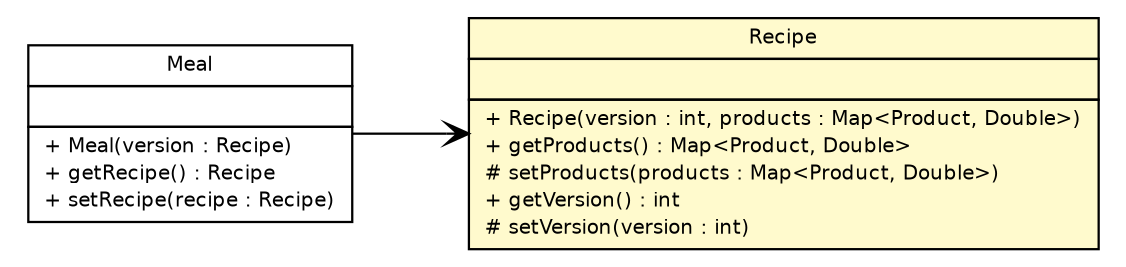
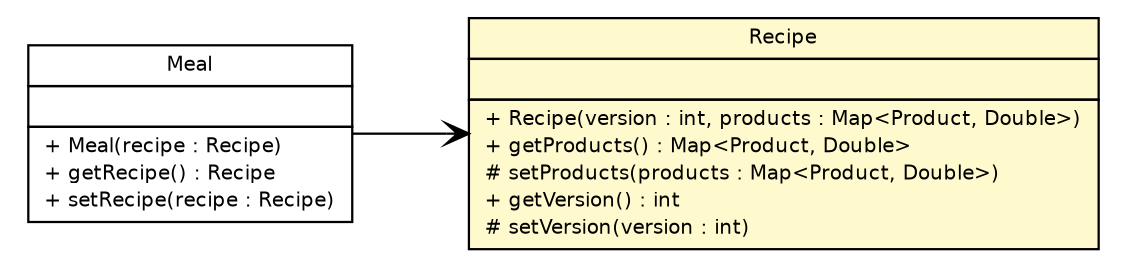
node "Meal": text "+ Meal(version : Recipe)" -> "+ Meal(recipe : Recipe)"
